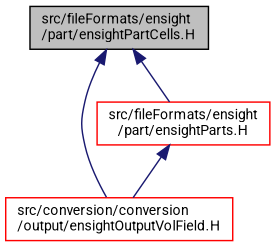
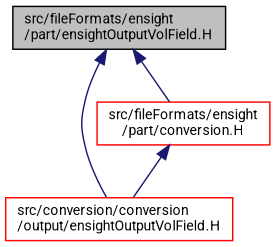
node "src/fileFormats/ensight /part/ensightPartCells.H": label "src/fileFormats/ensight /part/ensightPartCells.H" -> "src/fileFormats/ensight /part/ensightOutputVolField.H"
node "src/fileFormats/ensight /part/ensightParts.H": label "src/fileFormats/ensight /part/ensightParts.H" -> "src/fileFormats/ensight /part/conversion.H"
